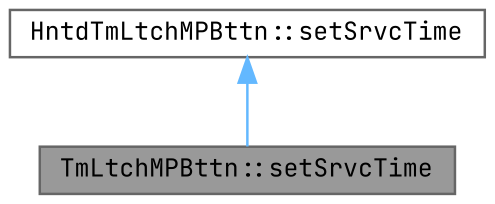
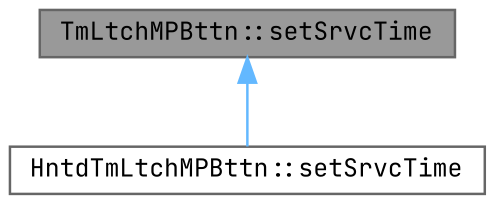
edge "TmLtchMPBttn::setSrvcTime" -> "HntdTmLtchMPBttn::setSrvcTime": reversed
